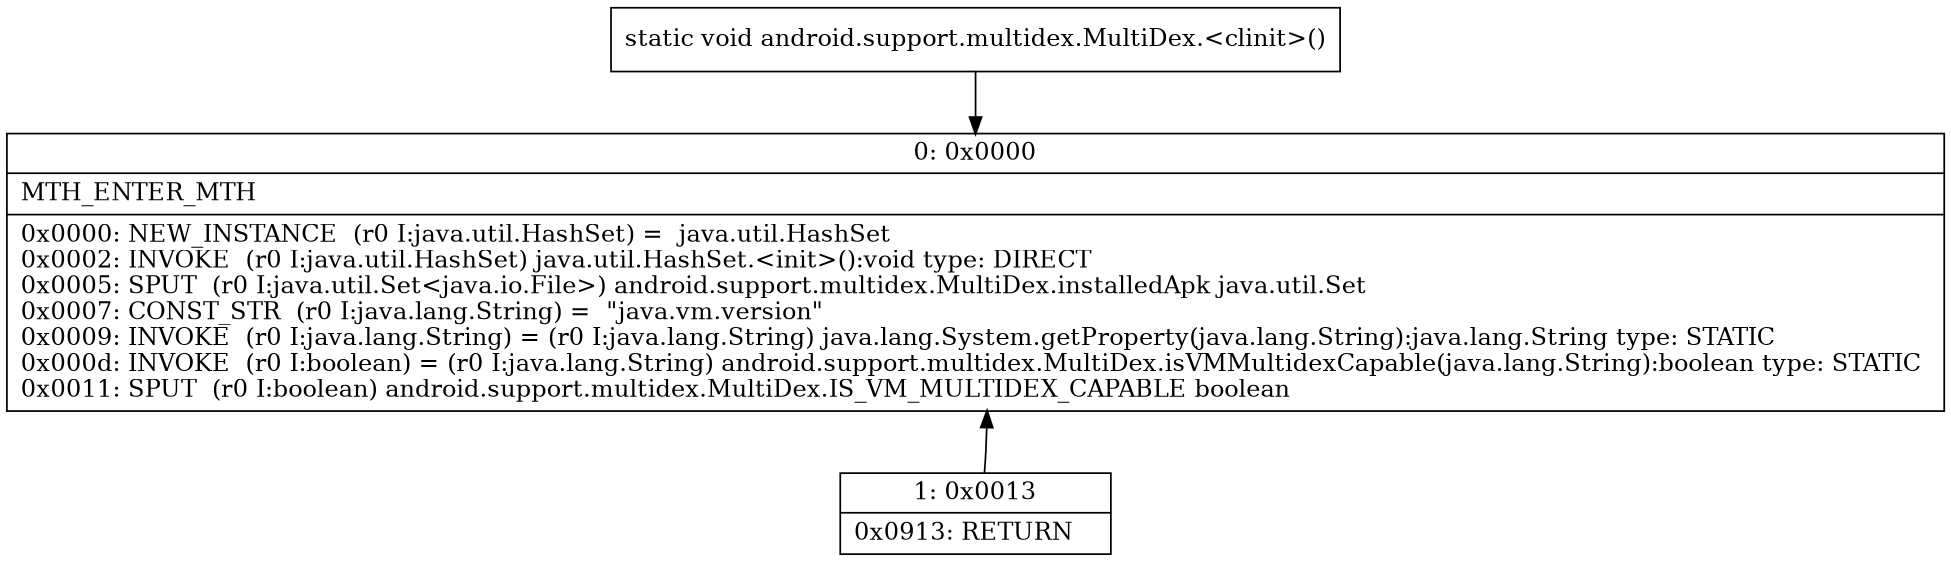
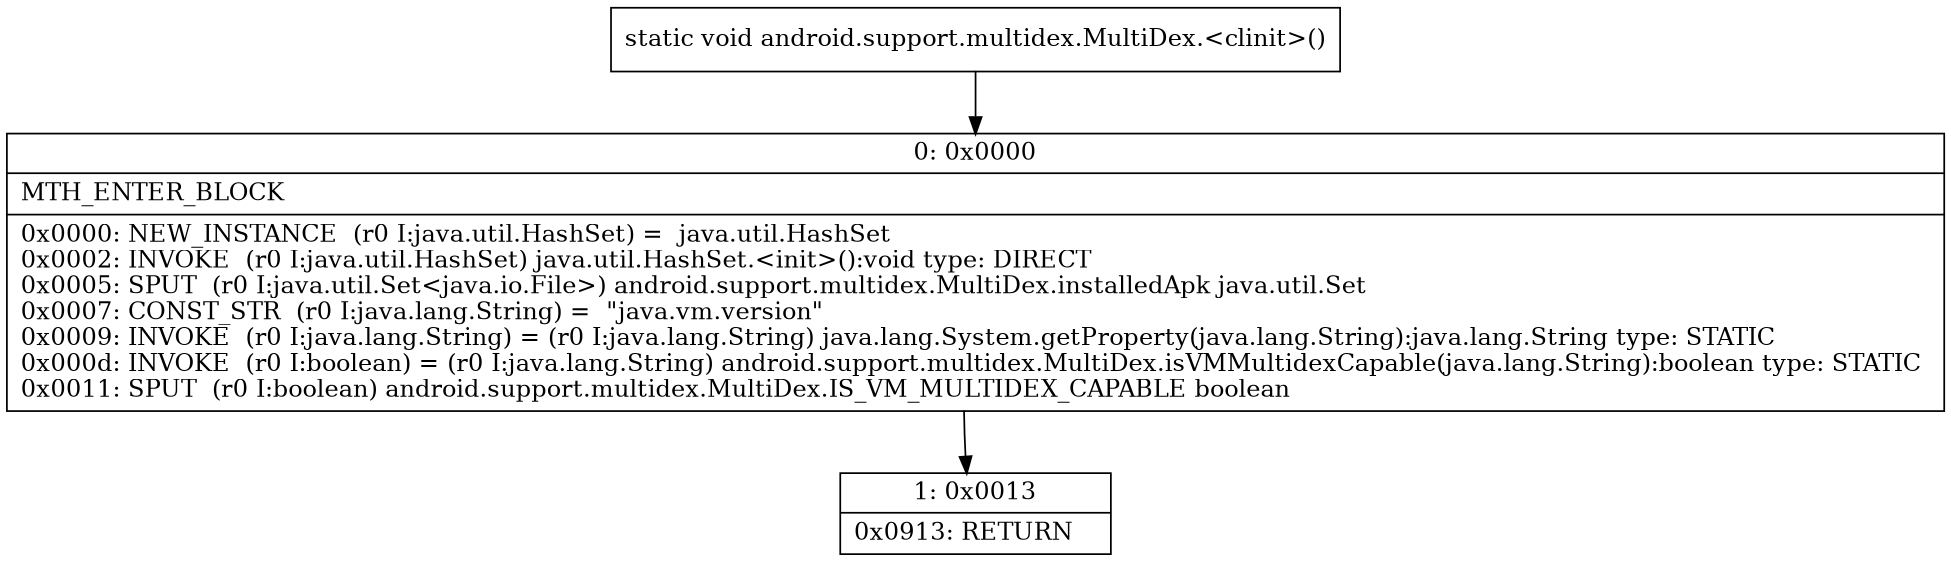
node "0: 0x0000": text "MTH_ENTER_MTH" -> "MTH_ENTER_BLOCK"
edge "1: 0x0013" -> "0: 0x0000": reversed
